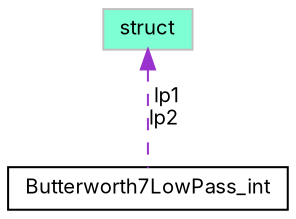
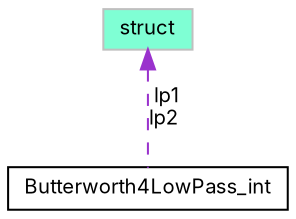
node "Butterworth7LowPass_int": label "Butterworth7LowPass_int" -> "Butterworth4LowPass_int"
